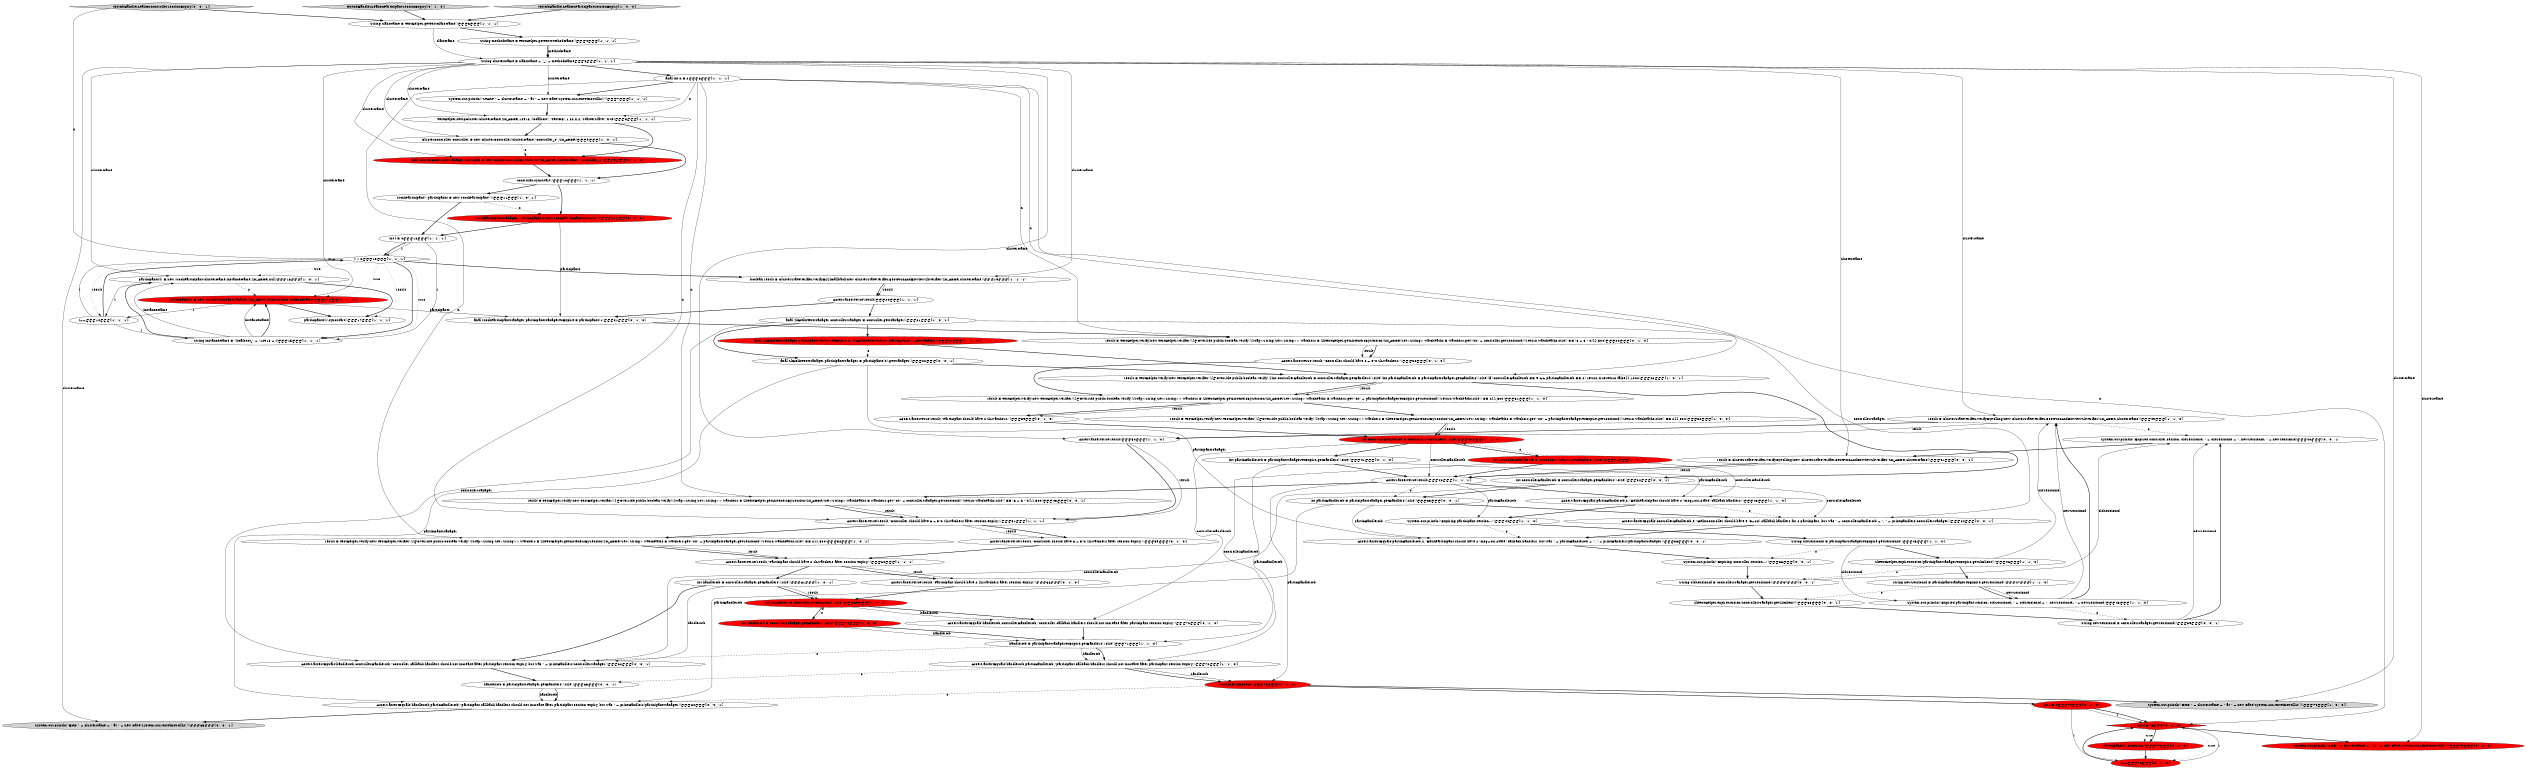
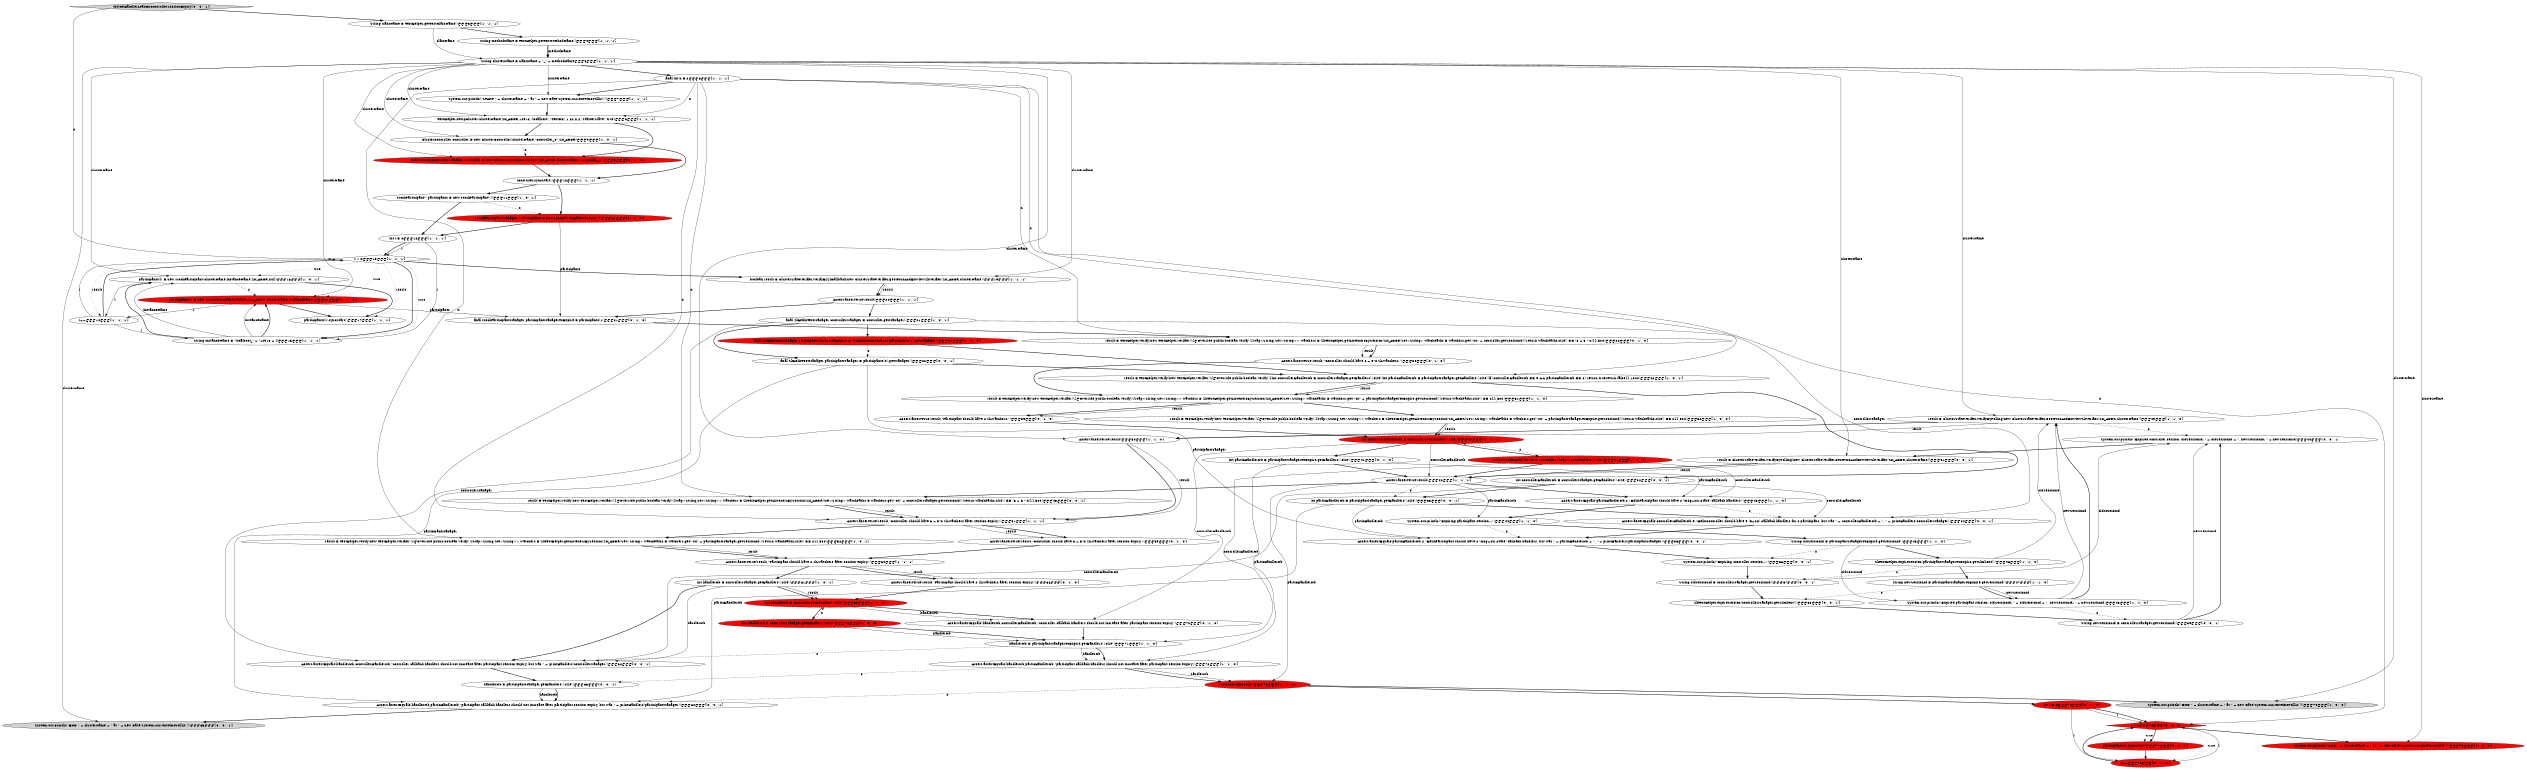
node "testCbHandlerLeakOnParticipantSessionExpiry['0', '1', '0']": removed
node "testCbHandlerLeakOnParticipantSessionExpiry['1', '0', '0']": removed
